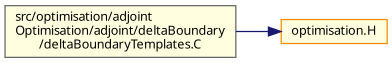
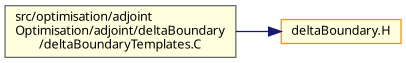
node "optimisation.H": label "optimisation.H" -> "deltaBoundary.H"
